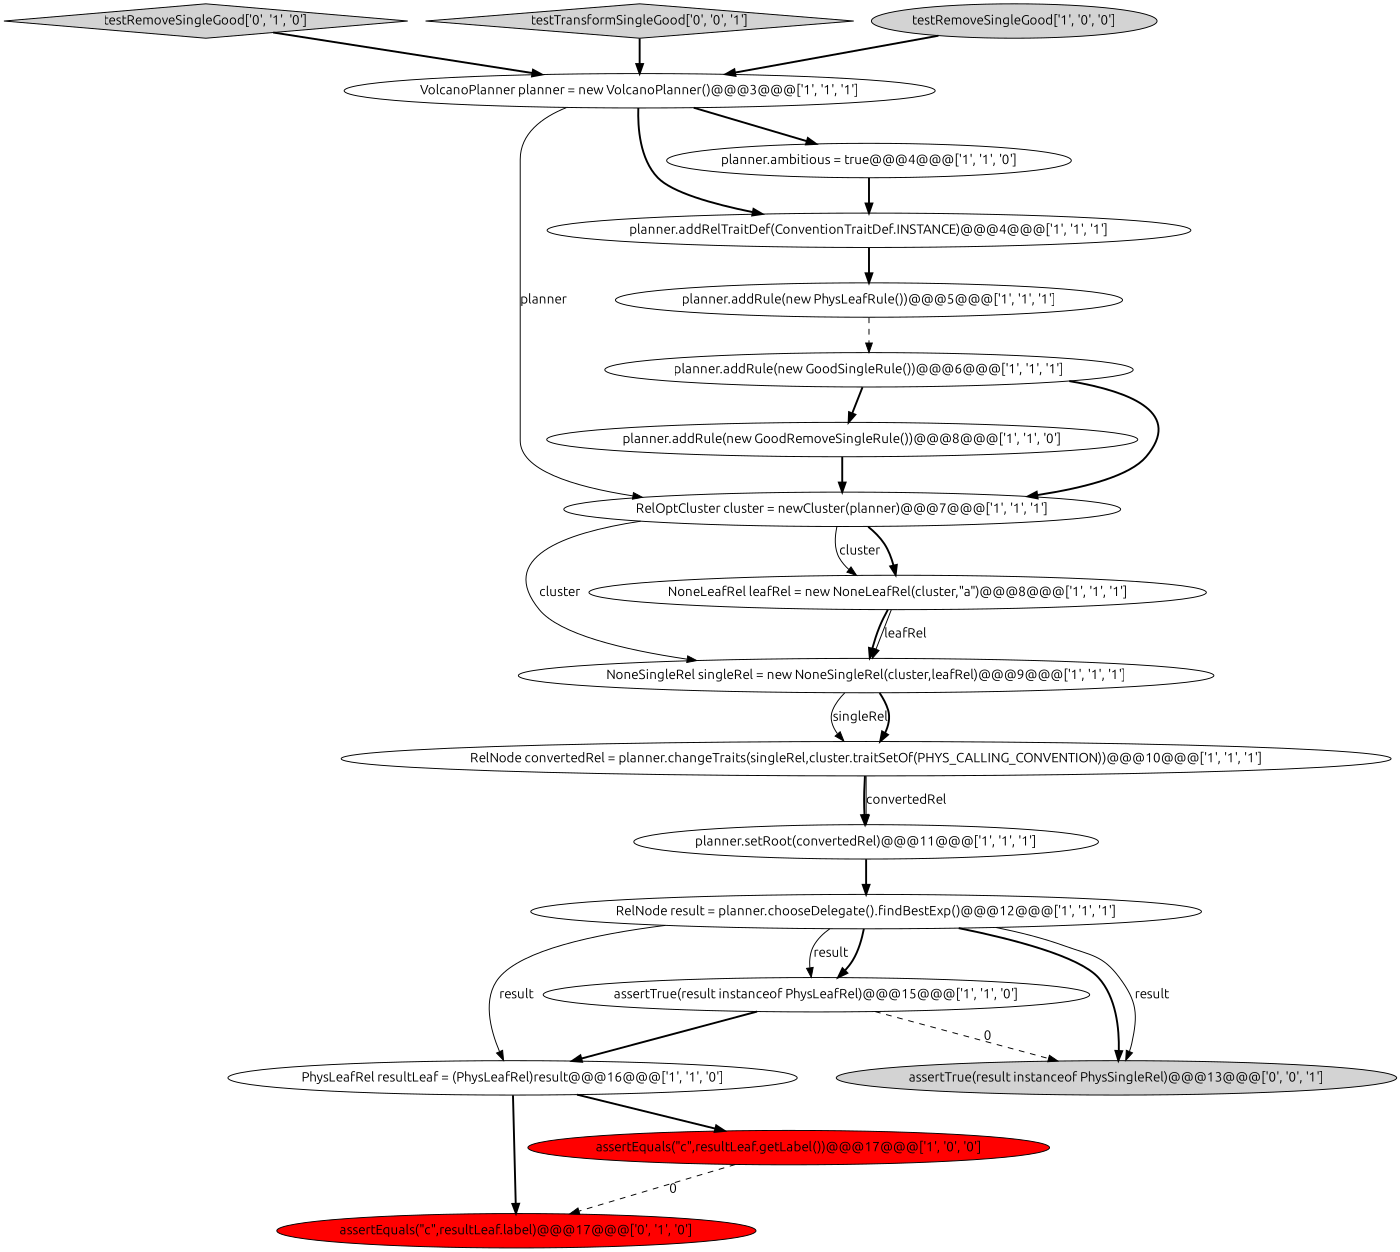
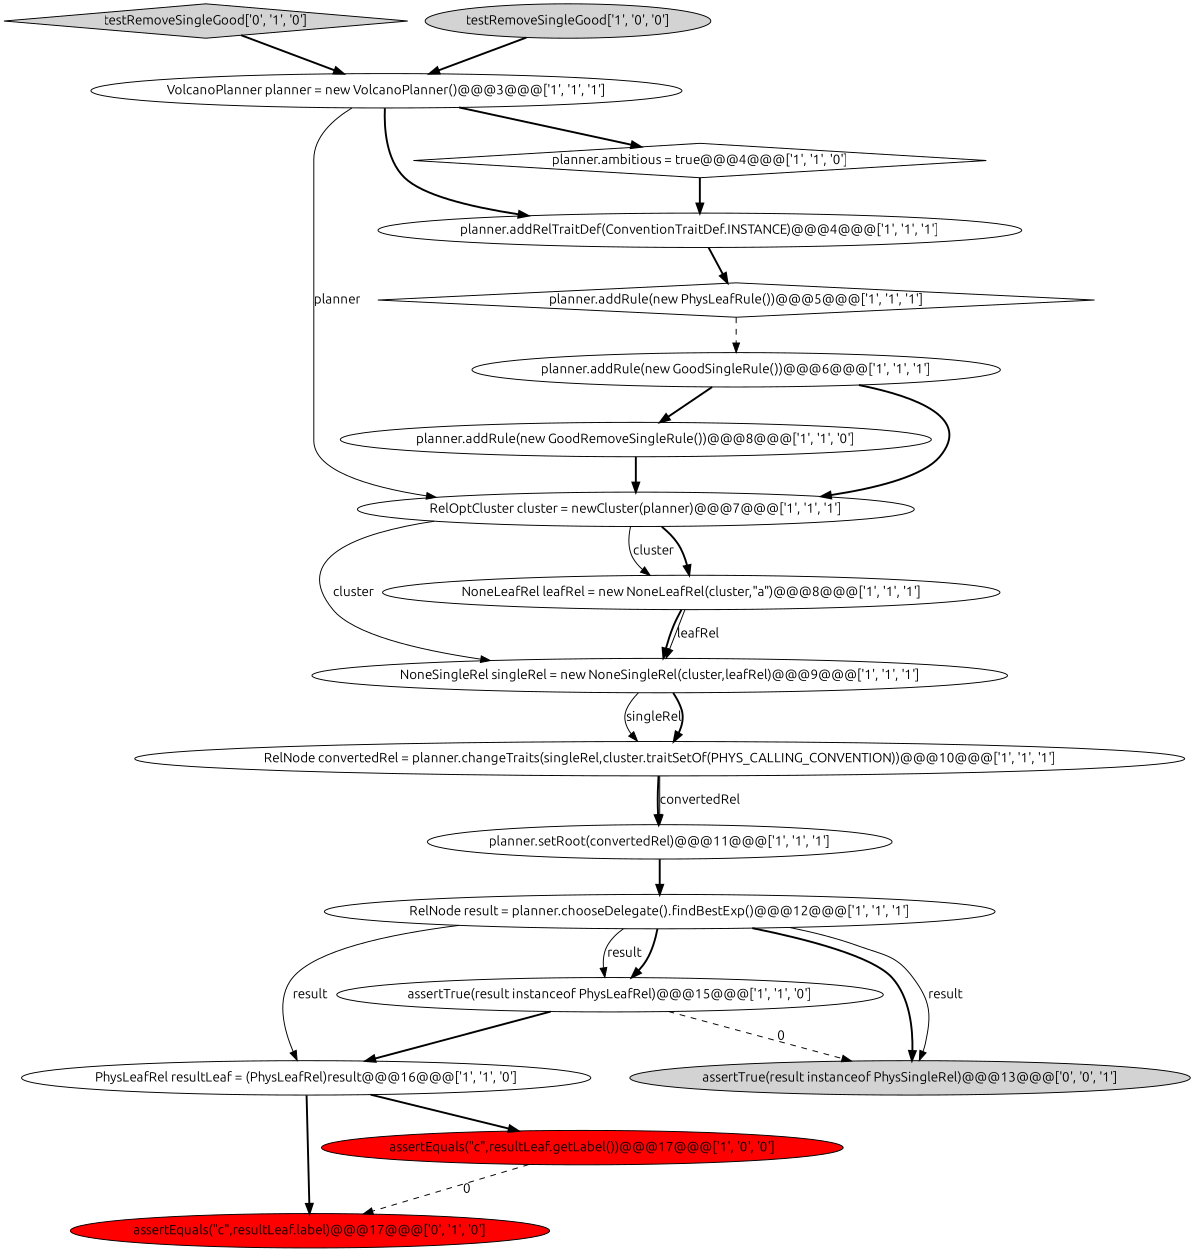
node "testTransformSingleGood['0', '0', '1']": removed
node "planner.ambitious = true@@@4@@@['1', '1', '0']": shape ellipse -> diamond
node "planner.addRule(new PhysLeafRule())@@@5@@@['1', '1', '1']": shape ellipse -> diamond
